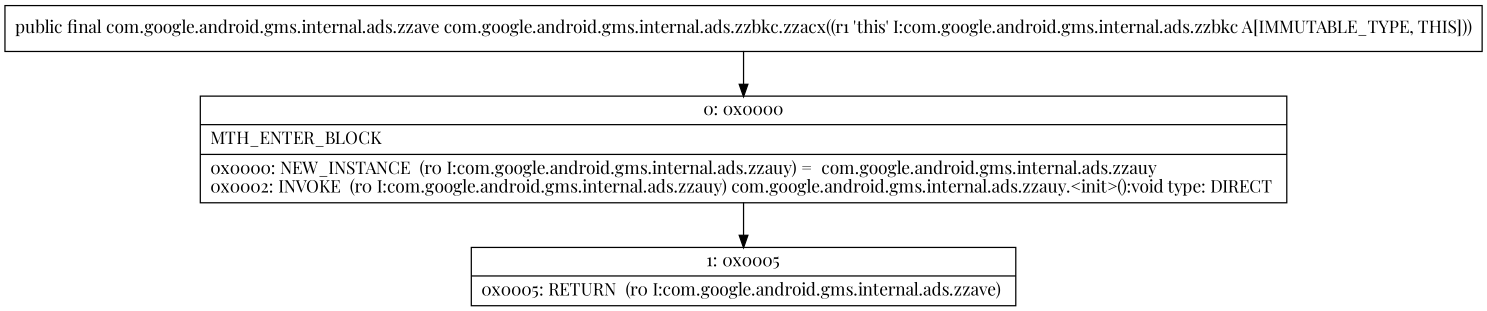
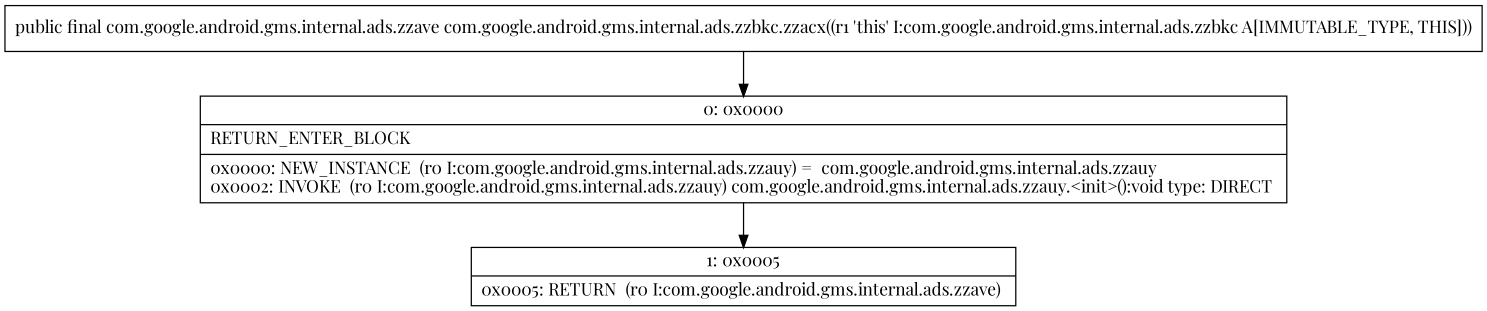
node "0: 0x0000": text "MTH_ENTER_BLOCK" -> "RETURN_ENTER_BLOCK"
